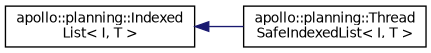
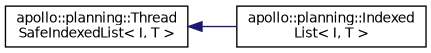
edge "apollo::planning::Thread SafeIndexedList< I, T >" -> "apollo::planning::Indexed List< I, T >": reversed
